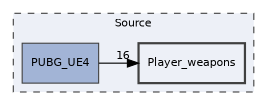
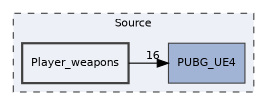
edge "PUBG_UE4" -> "Player_weapons": reversed
